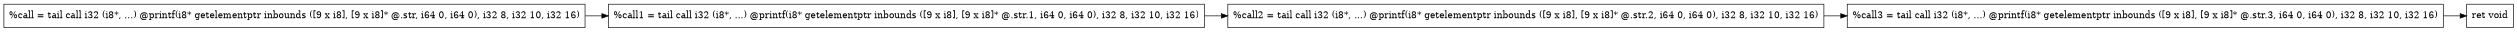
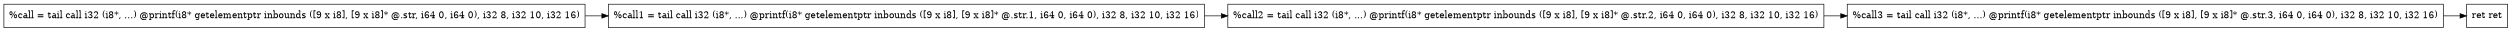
node "ret void": label "ret void" -> "ret ret"
